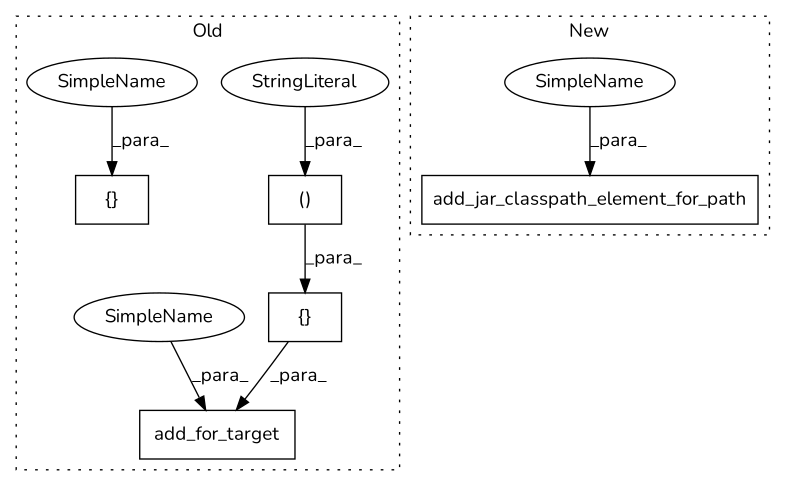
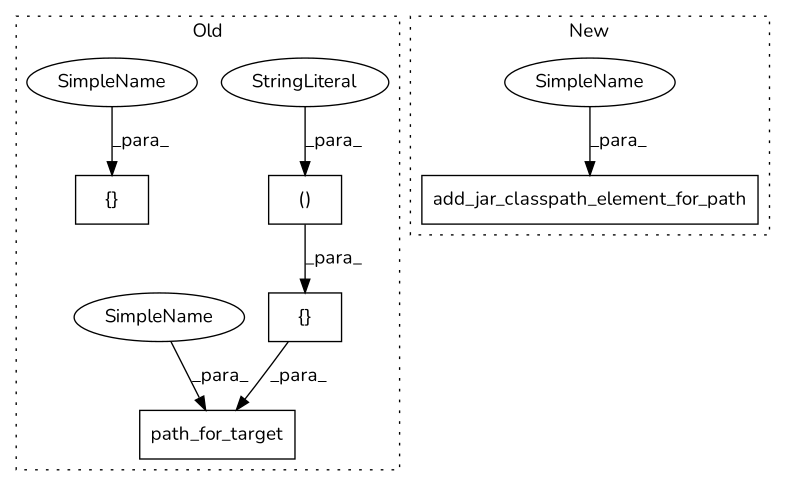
node "add_for_target": label "add_for_target" -> "path_for_target"
